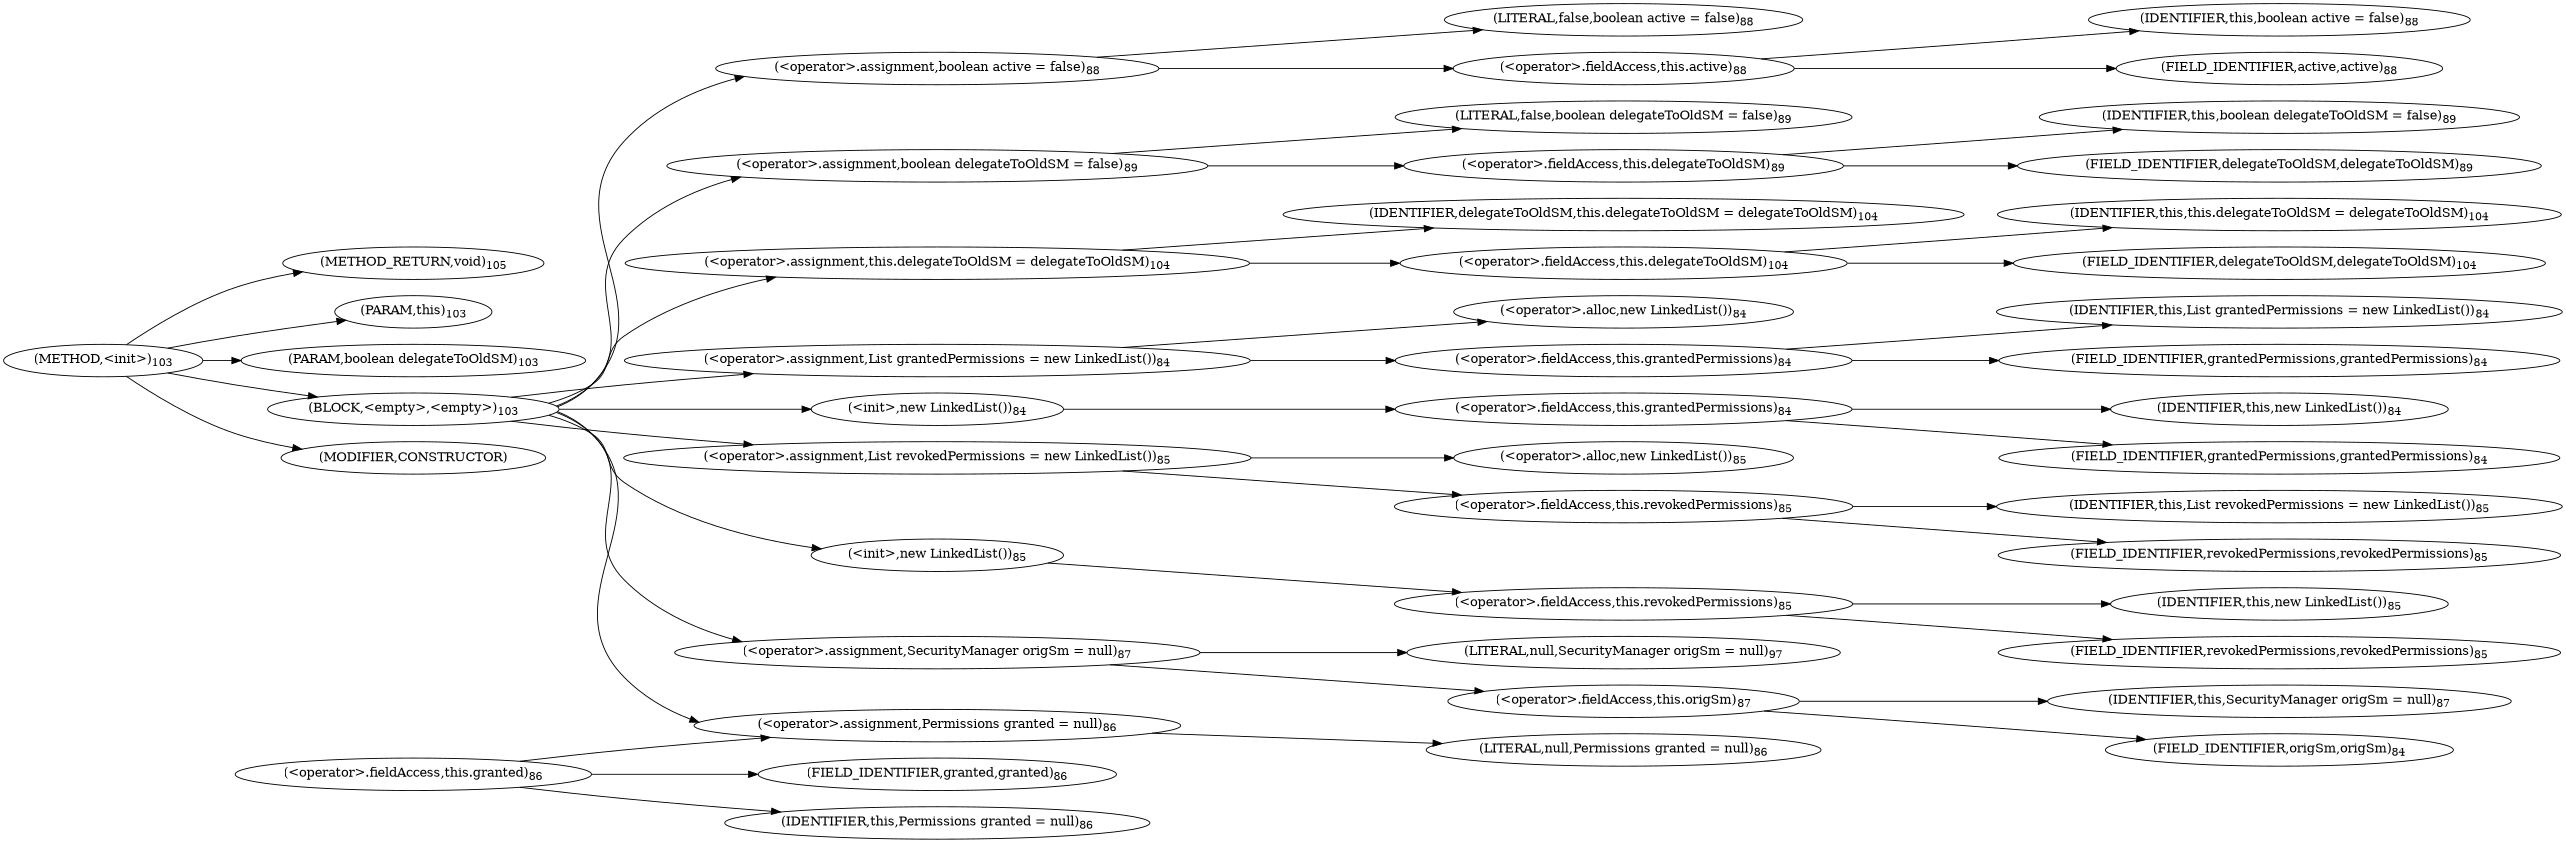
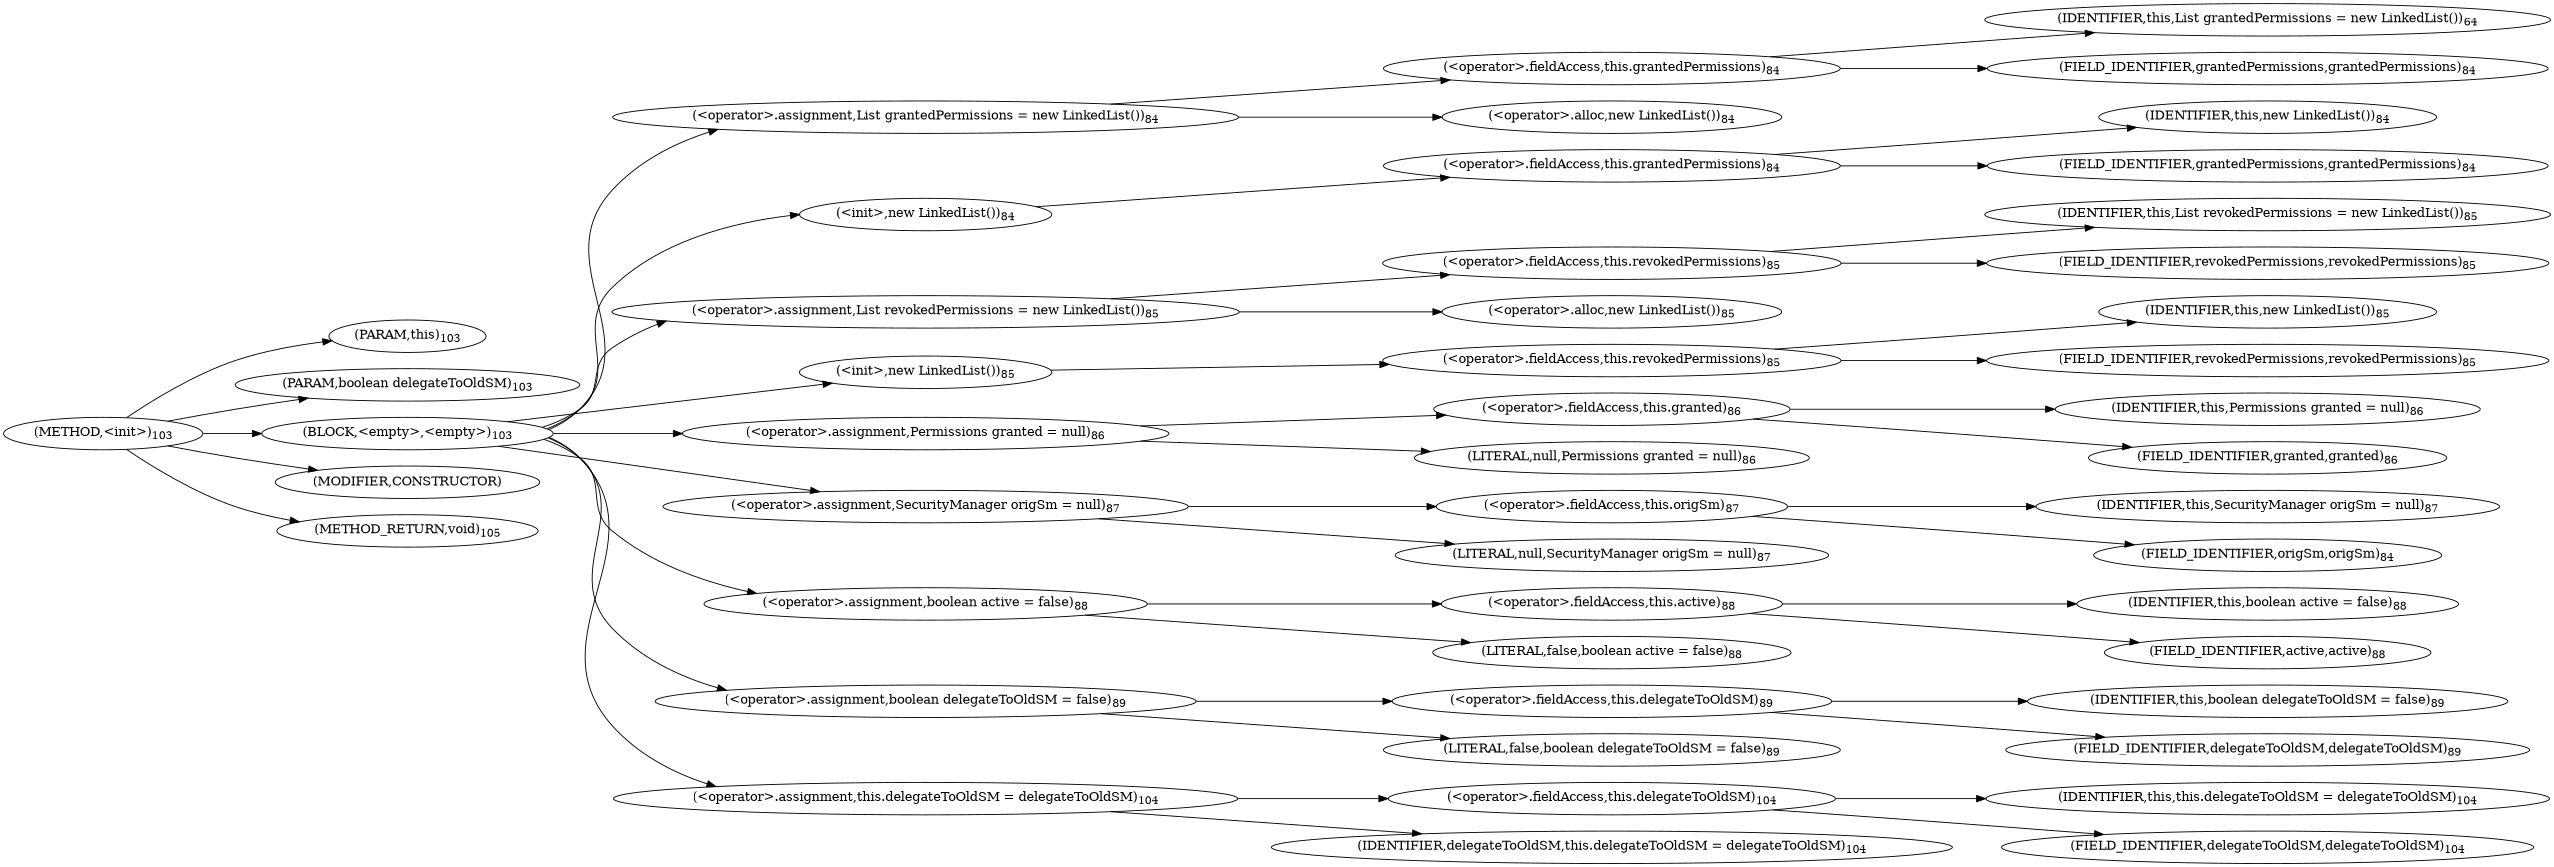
node "(IDENTIFIER,this,List grantedPermissions = new LinkedList())": text "84" -> "64"
node "(LITERAL,null,SecurityManager origSm = null)": text "97" -> "87"
edge "(<operator>.fieldAccess,this.granted)" -> "(<operator>.assignment,Permissions granted = null)": reversed
